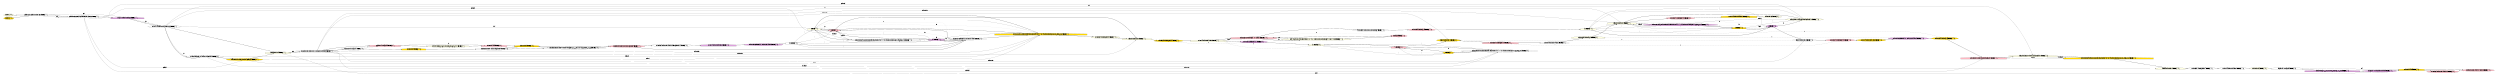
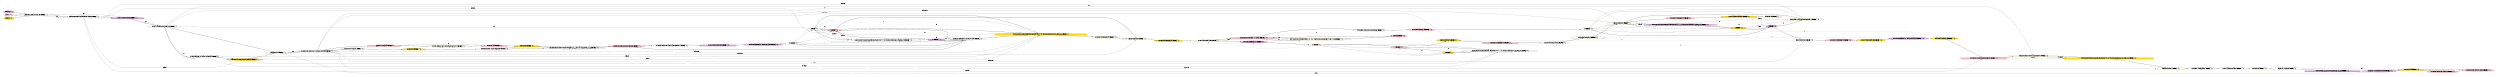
node "testPoolLimits['0', '0', '1']": added
